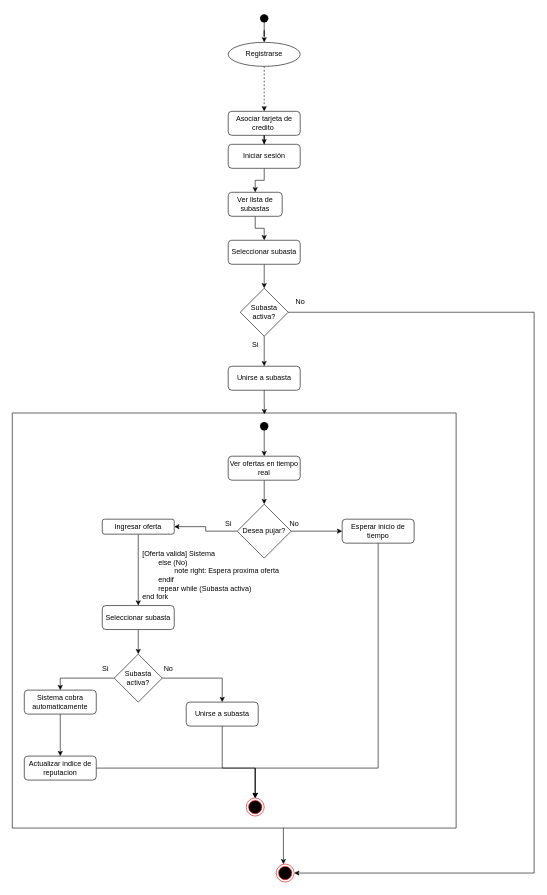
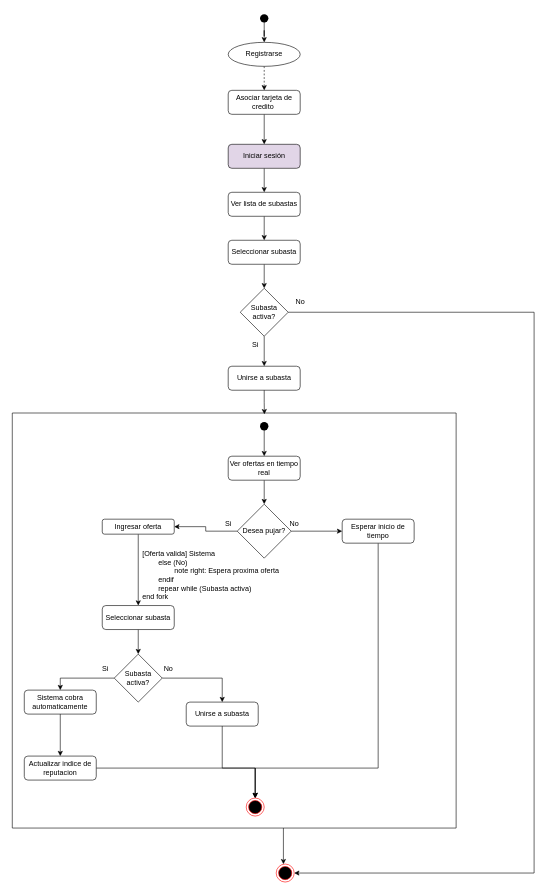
node "Asociar tarjeta de credito": moved (264, 123) -> (264, 102)
node "Iniciar sesión": fillcolor #ffffff -> #e1d5e7
node "Ver lista de subastas": size 54x24 -> 72x24
